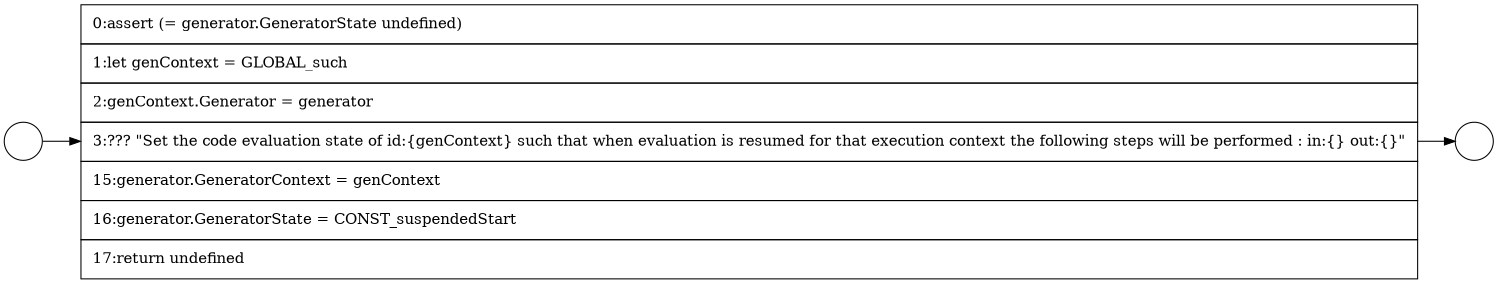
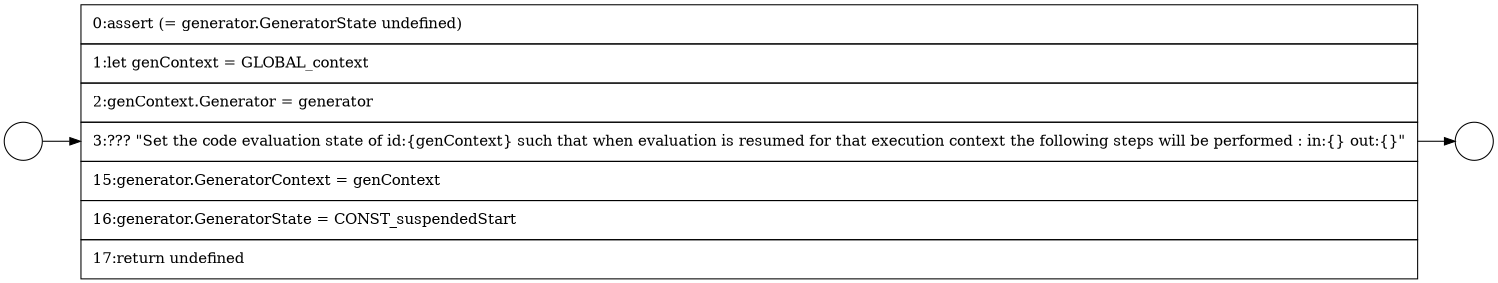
node "0:assert (= generator.GeneratorState undefined)": text "1:let genContext = GLOBAL_such" -> "1:let genContext = GLOBAL_context"
